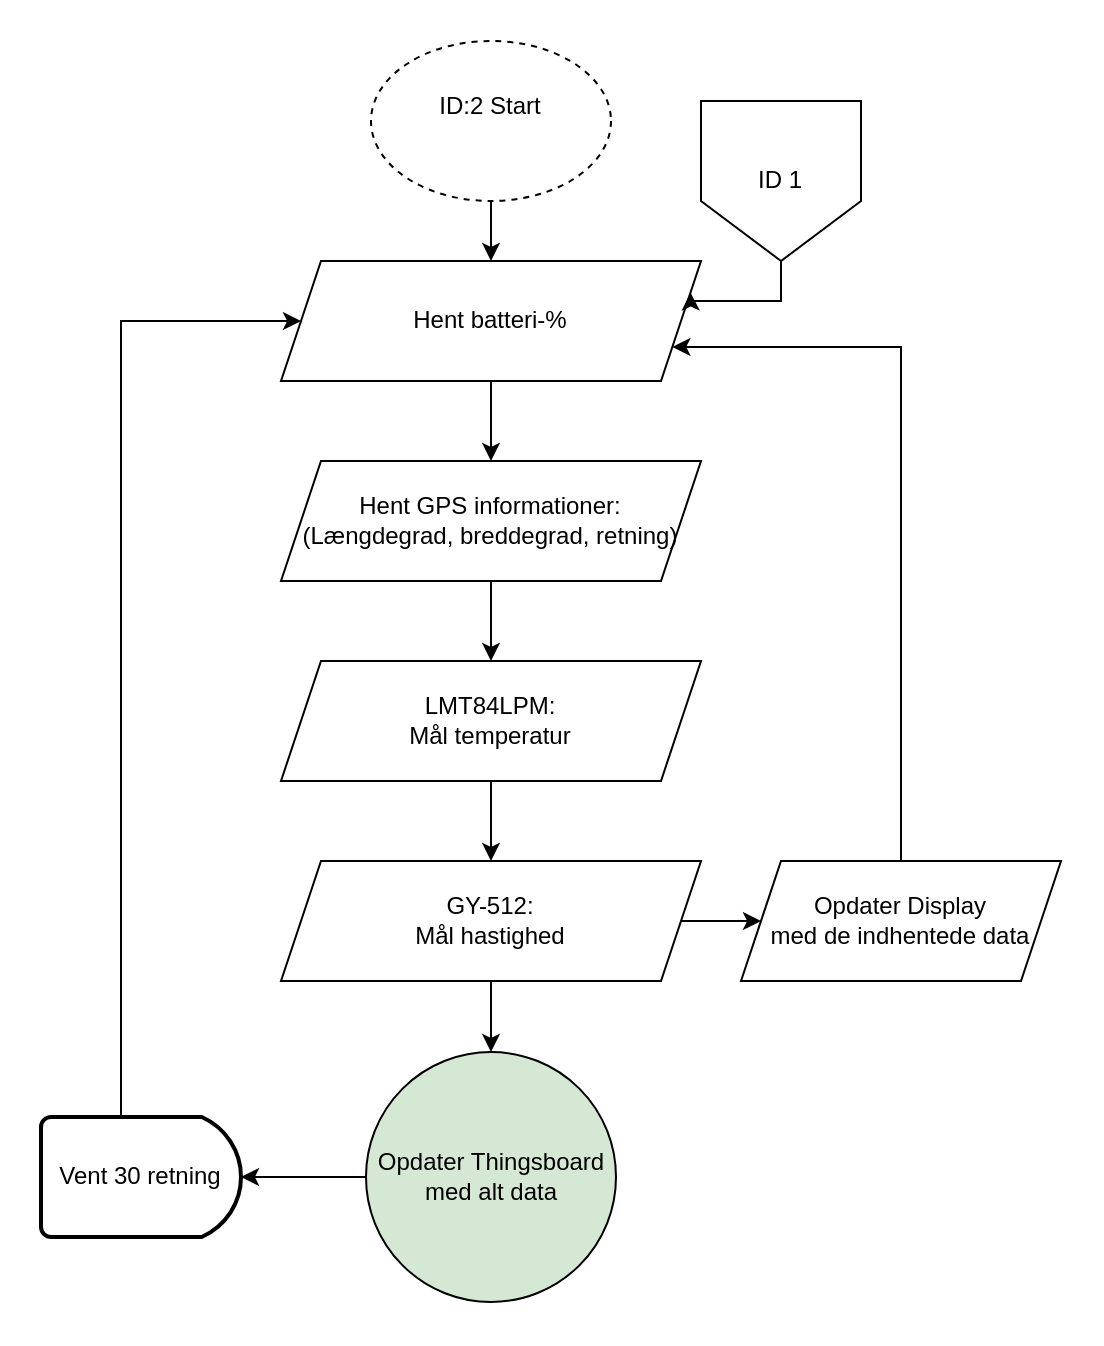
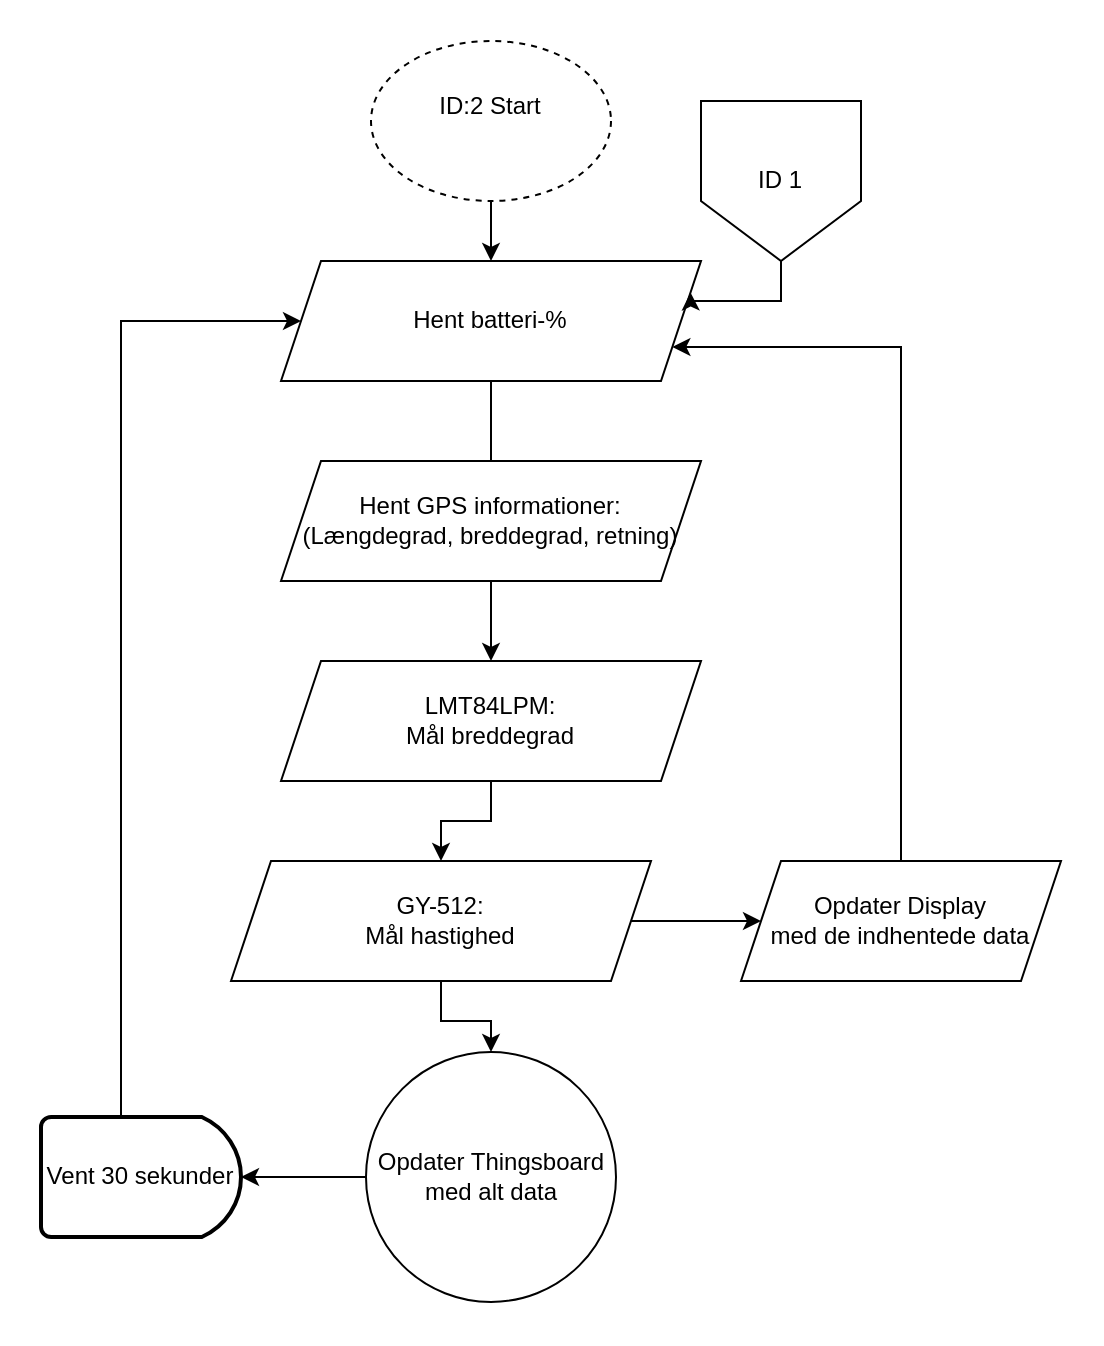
edge "Hent batteri-%" -> "Hent GPS informationer: (Længdegrad, breddegrad, retning)": arrowhead classic -> none
node "LMT84LPM: Mål temperatur": label "LMT84LPM: Mål temperatur" -> "LMT84LPM: Mål breddegrad"
node "GY-512: Mål hastighed": moved (491, 921) -> (441, 921)
node "Vent 30 retning": label "Vent 30 retning" -> "Vent 30 sekunder"
node "Opdater Thingsboard med alt data": fillcolor #d5e8d4 -> #ffffff
